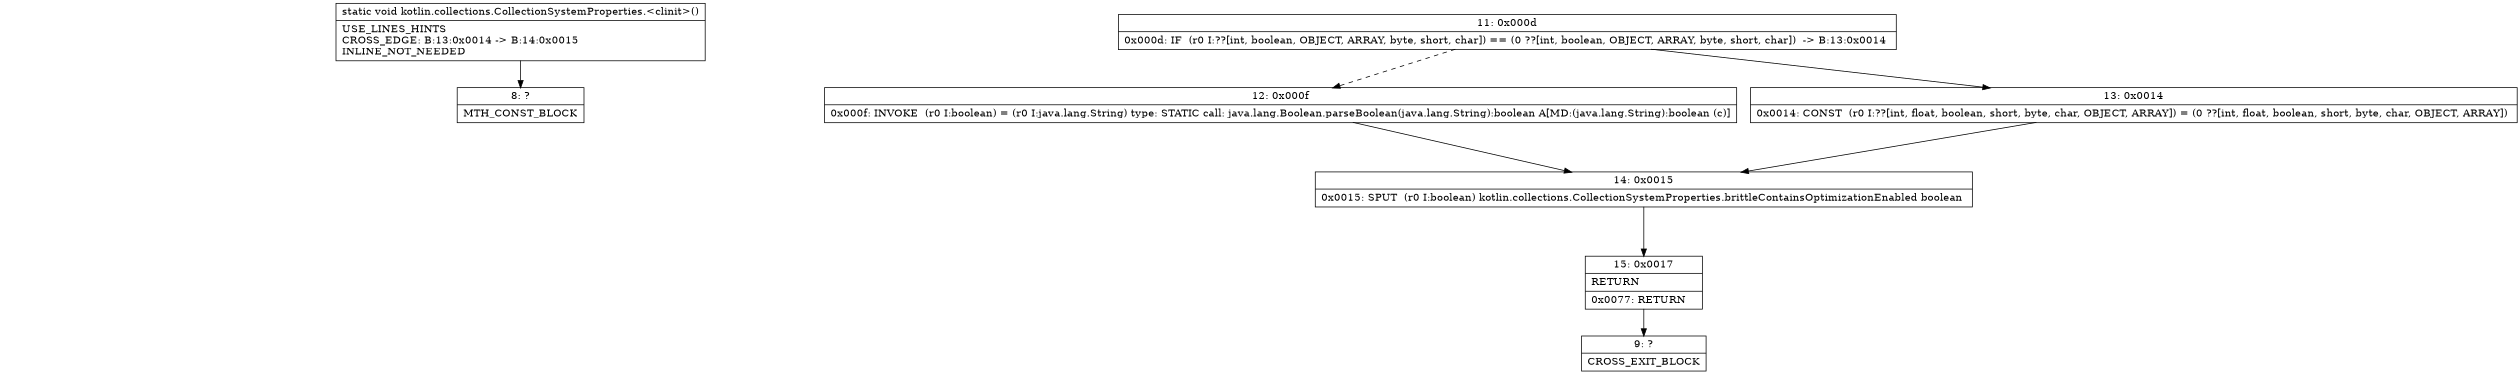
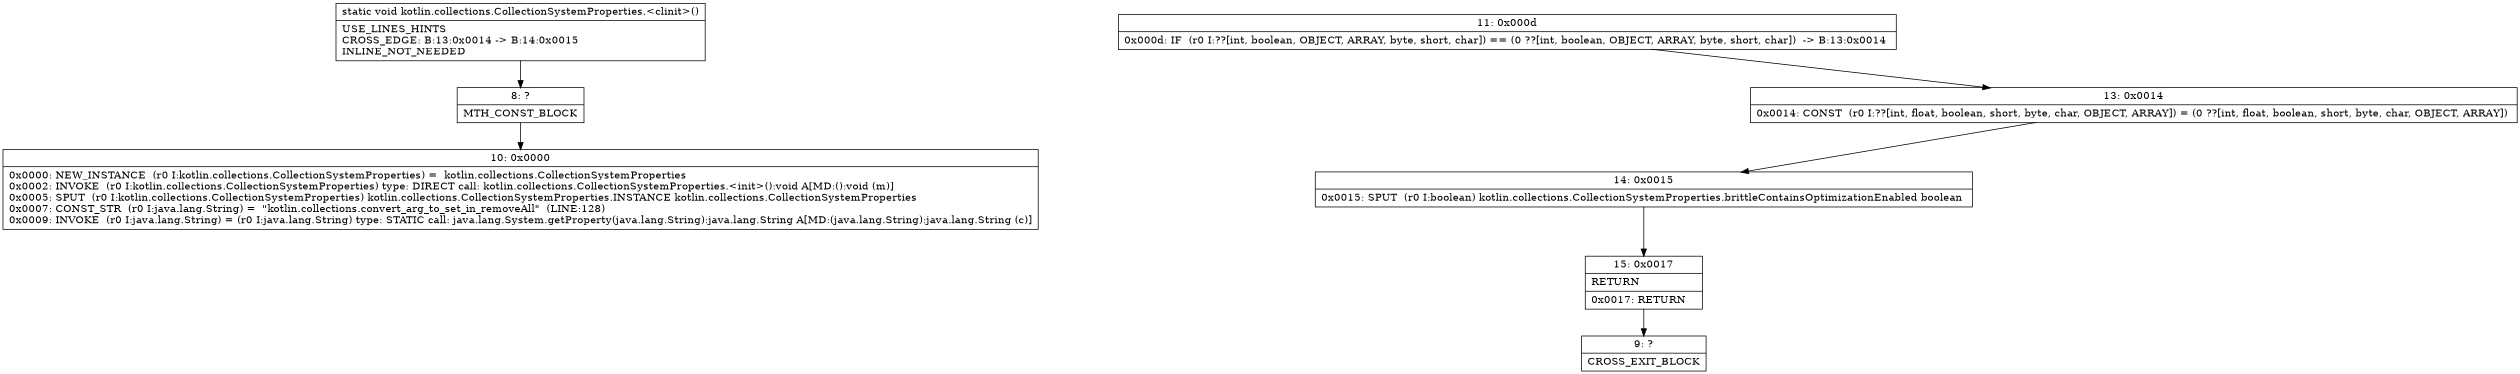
node "12: 0x000f": removed
node "10: 0x0000": added
node "15: 0x0017": text "0x0077: RETURN" -> "0x0017: RETURN"
